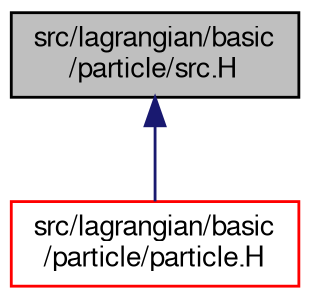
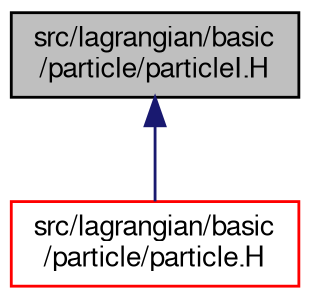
node "src/lagrangian/basic /particle/src.H": label "src/lagrangian/basic /particle/src.H" -> "src/lagrangian/basic /particle/particleI.H"
